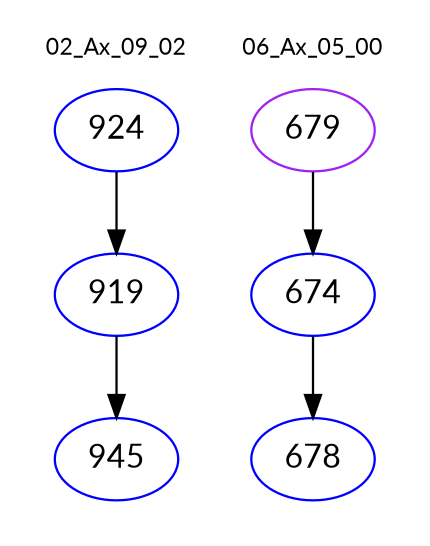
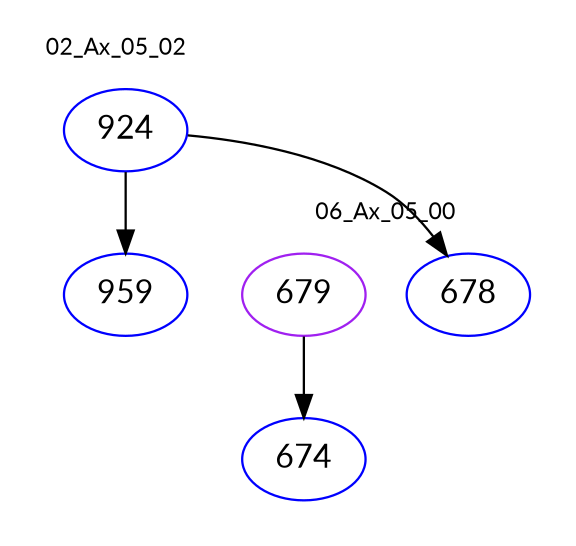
cluster "02_Ax_09_02": label "02_Ax_09_02" -> "02_Ax_05_02"
node "919": label "919" -> "959"
edge "674" -> "678": now "924" -> "678"
node "945": removed
